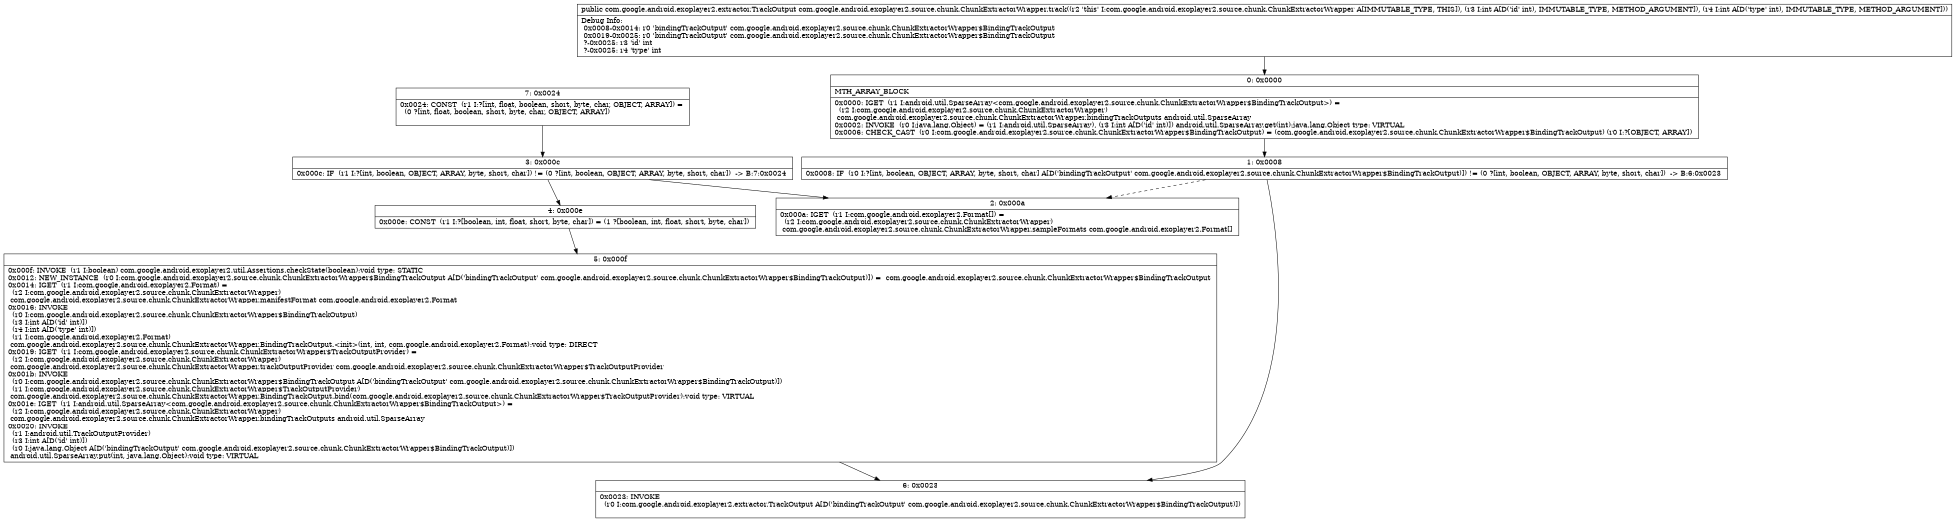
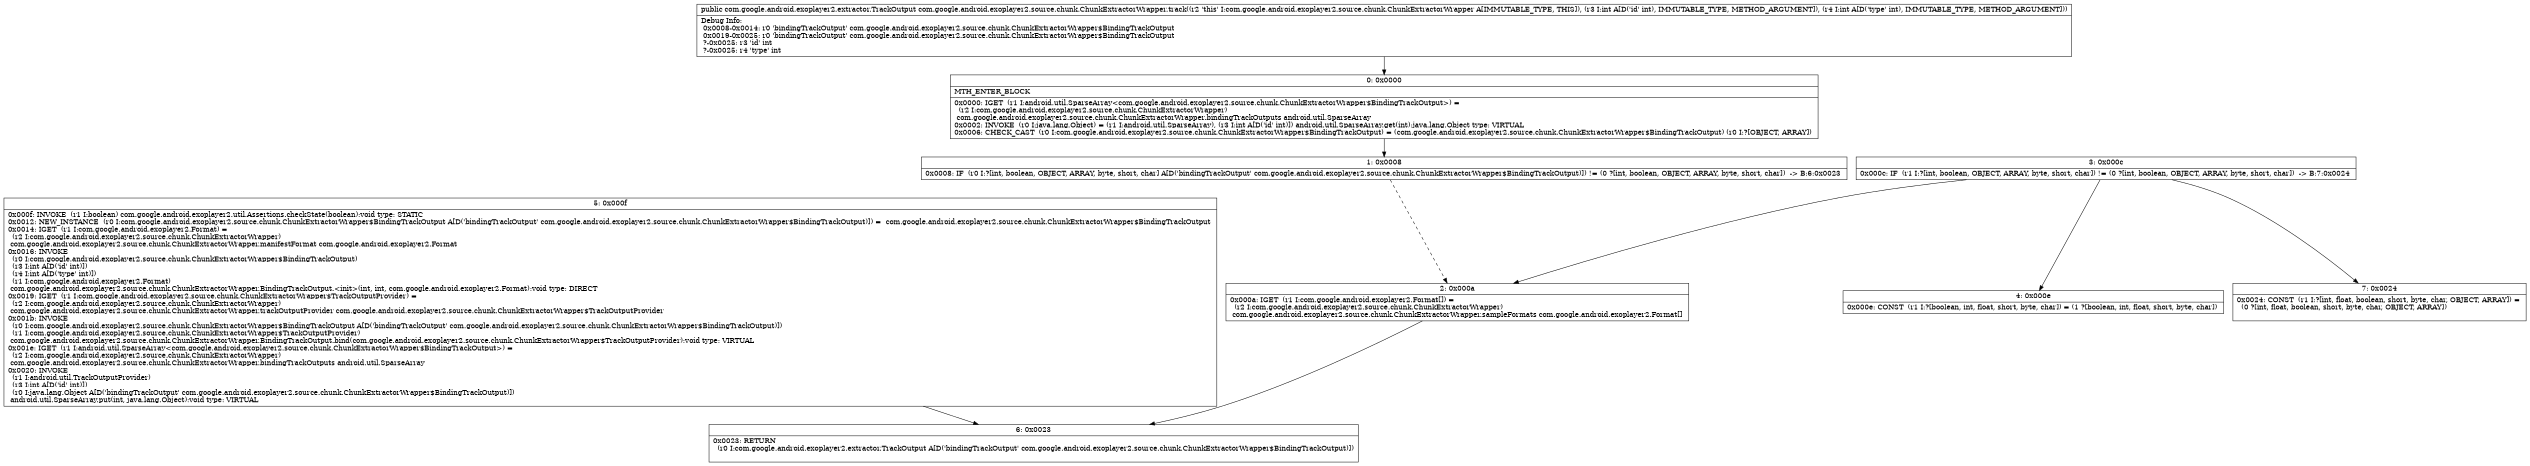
node "0: 0x0000": text "MTH_ARRAY_BLOCK" -> "MTH_ENTER_BLOCK"
edge "7: 0x0024" -> "3: 0x000c": reversed
edge "4: 0x000e" -> "5: 0x000f": removed
edge "1: 0x0008" -> "6: 0x0023": now "2: 0x000a" -> "6: 0x0023"
node "6: 0x0023": text "0x0023: INVOKE" -> "0x0023: RETURN"
